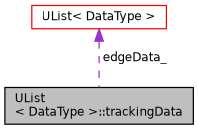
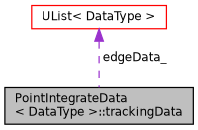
node "UList < DataType >::trackingData": label "UList < DataType >::trackingData" -> "PointIntegrateData < DataType >::trackingData"
